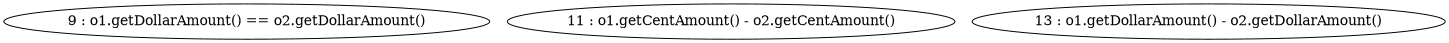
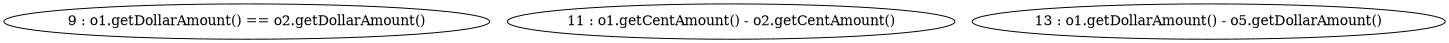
node "13 : o1.getDollarAmount() - o2.getDollarAmount()": label "13 : o1.getDollarAmount() - o2.getDollarAmount()" -> "13 : o1.getDollarAmount() - o5.getDollarAmount()"
